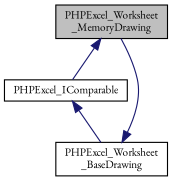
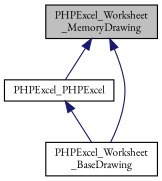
edge "PHPExcel_Worksheet _MemoryDrawing" -> "PHPExcel_Worksheet _BaseDrawing": reversed
node "PHPExcel_IComparable": label "PHPExcel_IComparable" -> "PHPExcel_PHPExcel"
